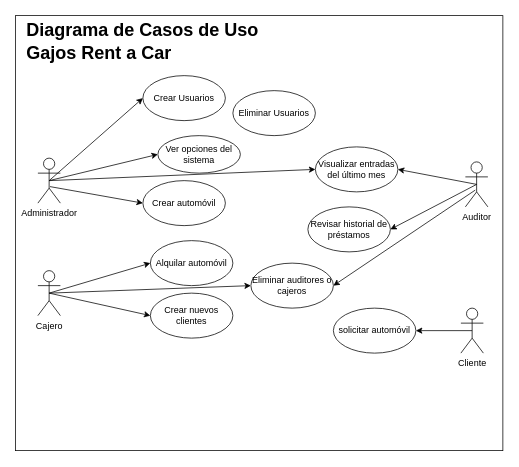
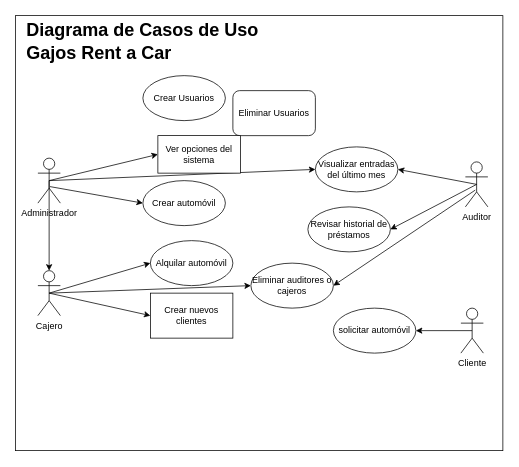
node "Eliminar Usuarios": shape ellipse -> rounded rectangle
edge "Administrador" -> "Crear Usuarios": now "Administrador" -> "Cajero"
node "Ver opciones del sistema": shape ellipse -> rectangle
node "Crear nuevos clientes": shape ellipse -> rectangle
